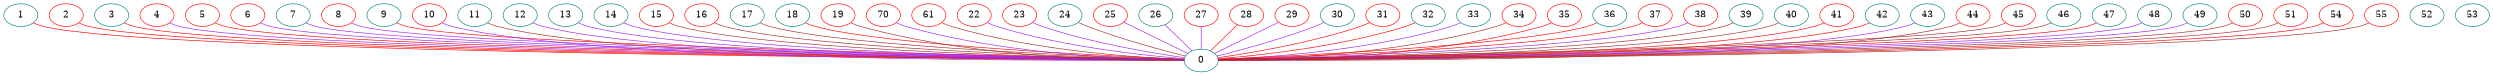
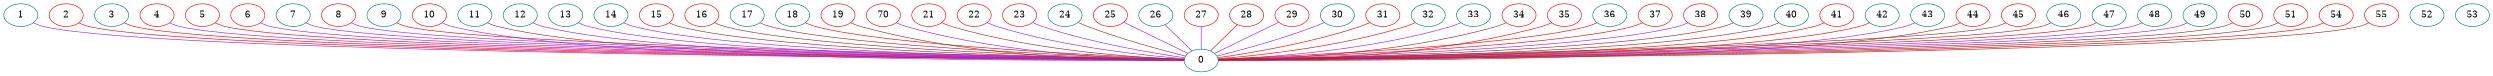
node "61": label "61" -> "21"
edge "1" -- "0": color red -> purple
